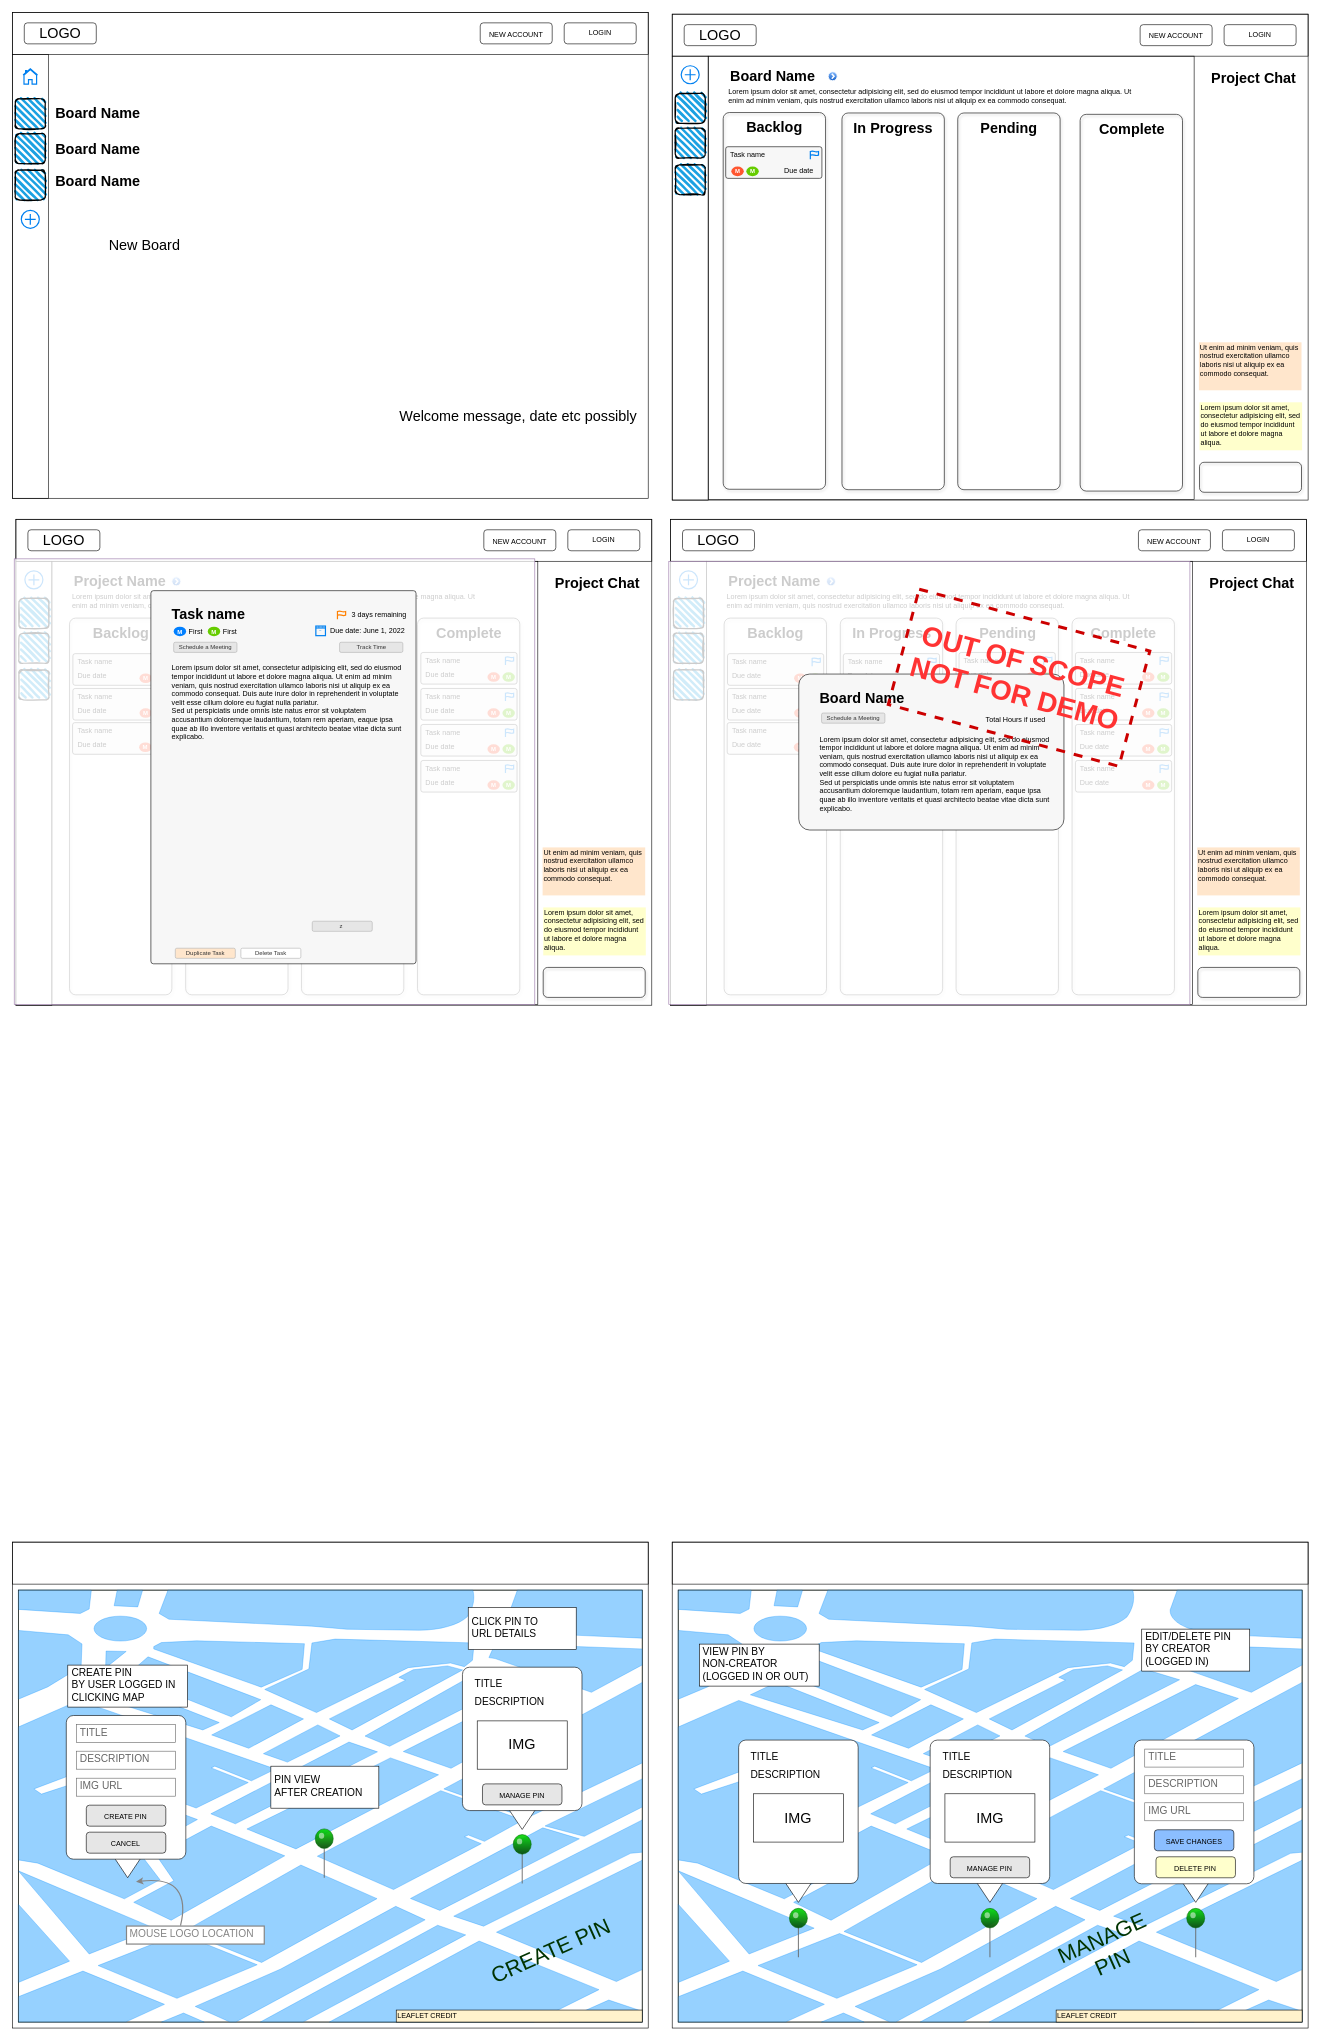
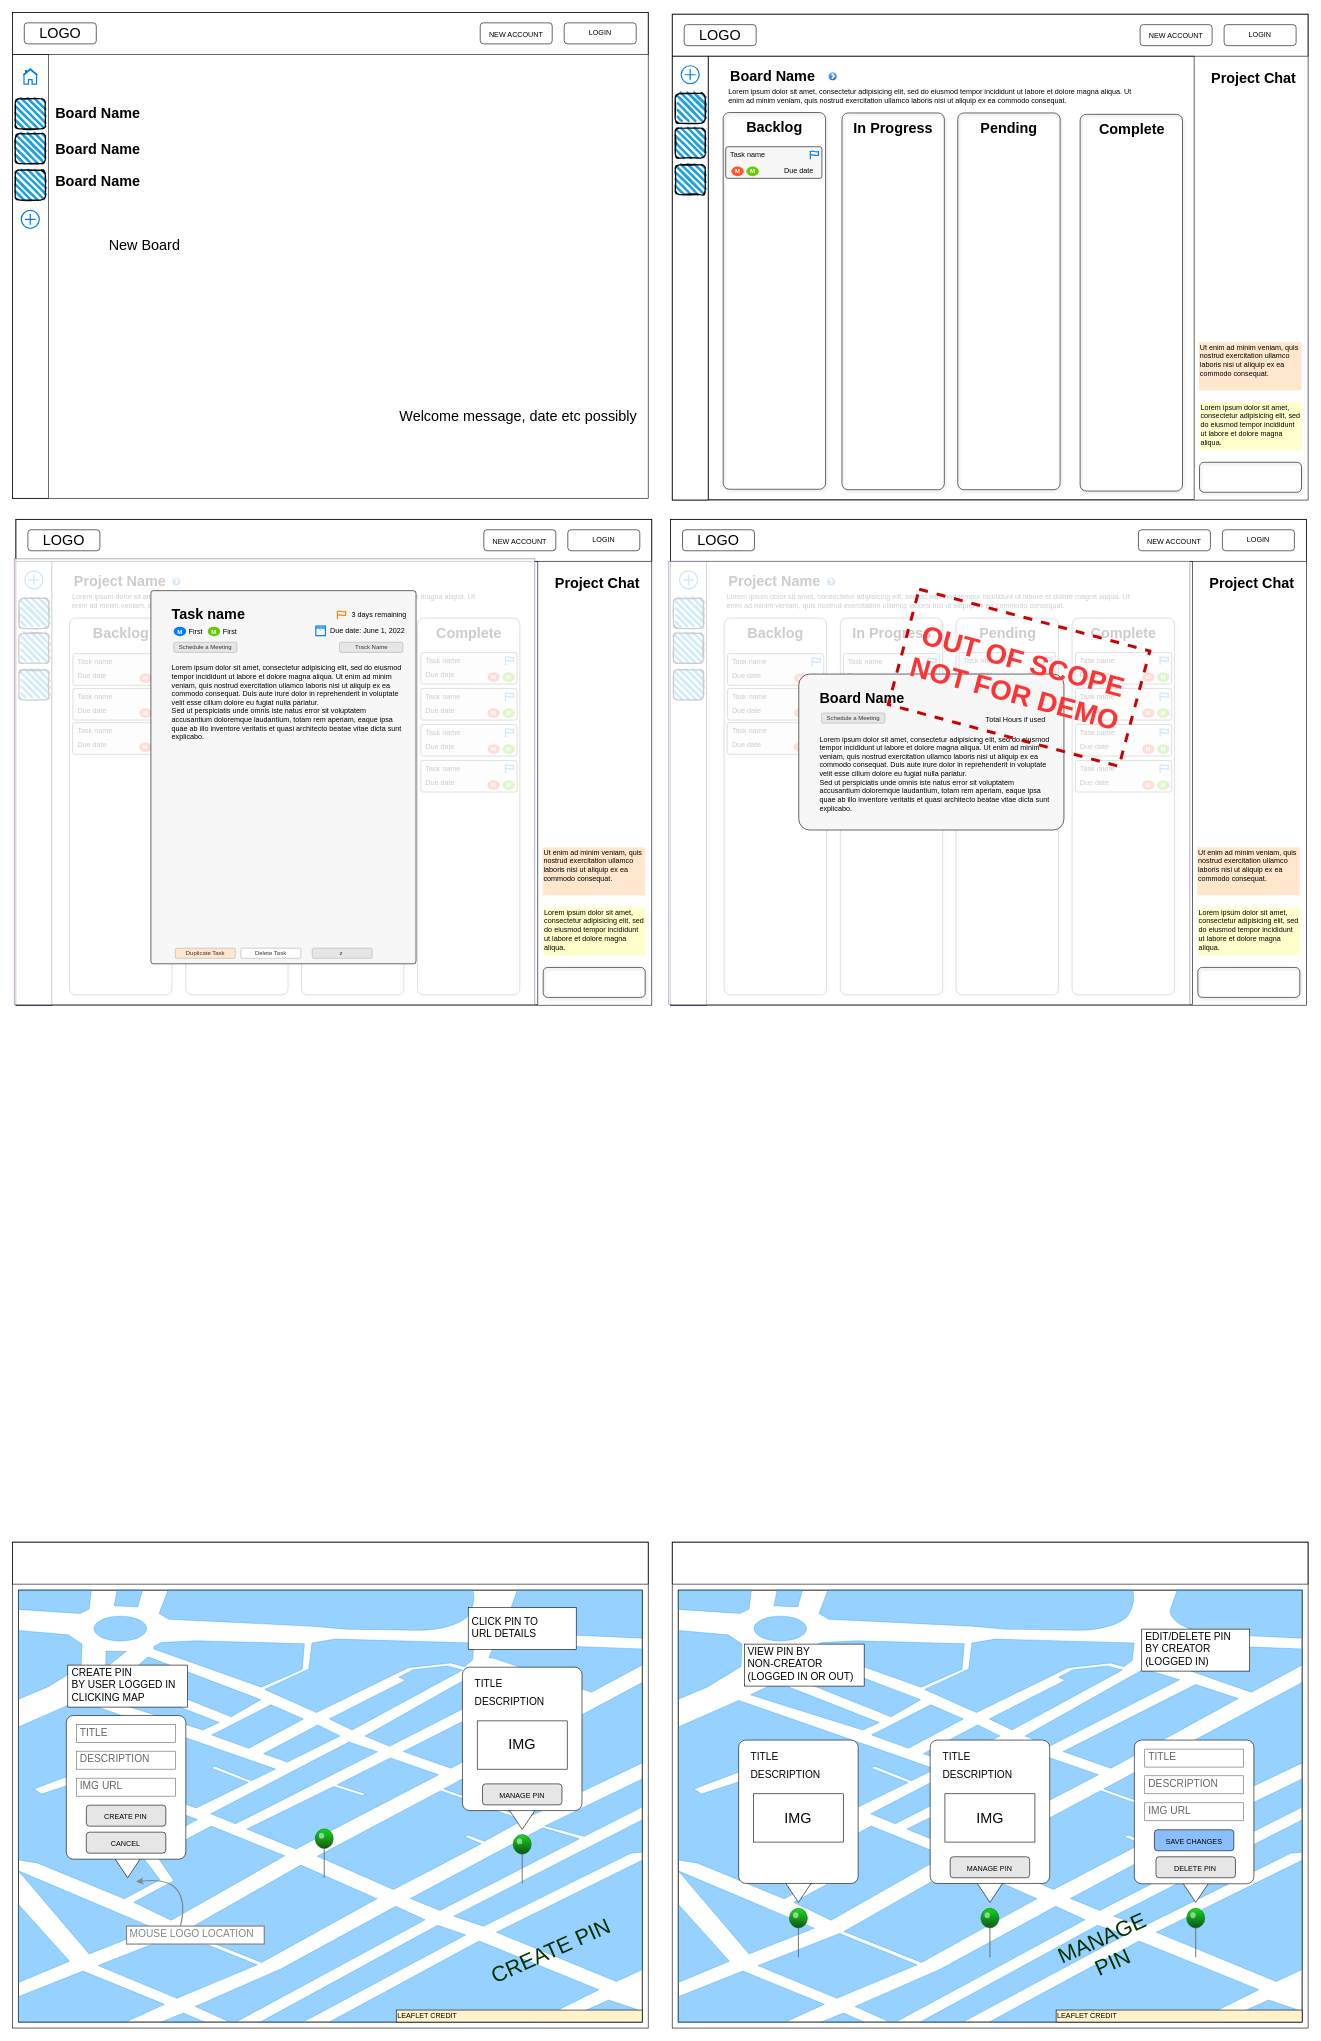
node "Track Time": label "Track Time" -> "Track Name"
node "z": moved (342, 926) -> (342, 953)
node "VIEW PIN BY NON-CREATOR (LOGGED IN OR OUT)": moved (759, 1665) -> (804, 1665)
node "PIN VIEW AFTER CREATION": removed
node "DELETE PIN": fillcolor #ffffcc -> #e6e6e6
